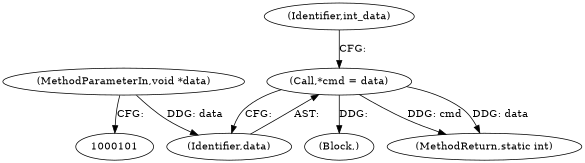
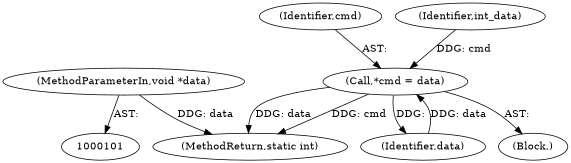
node "(Identifier,cmd)": added
edge "(Identifier,int_data)" -> "(Call,*cmd = data)": label "CFG: " -> "DDG: cmd"
edge "(MethodParameterIn,void *data)" -> "1000101": label "CFG: " -> "AST: "
edge "(Call,*cmd = data)" -> "(Identifier,data)": label "CFG: " -> "DDG: "
edge "(Identifier,data)" -> "(Call,*cmd = data)": label "AST: " -> "DDG: data"
edge "(Call,*cmd = data)" -> "(Block,)": label "DDG: " -> "AST: "
edge "(MethodParameterIn,void *data)" -> "(Identifier,data)": now "(MethodParameterIn,void *data)" -> "(MethodReturn,static int)"
